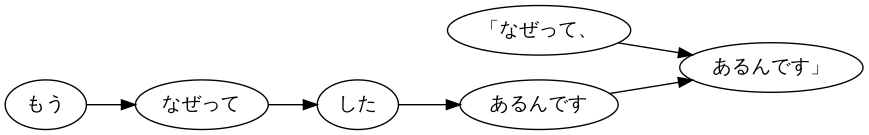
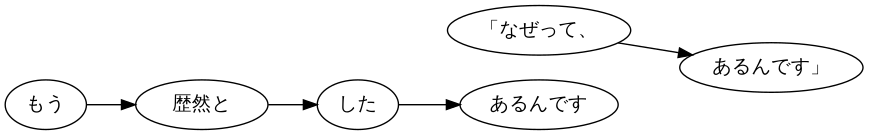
edge "あるんです" -> "あるんです」": removed
node "なぜって": label "なぜって" -> "歴然と"
